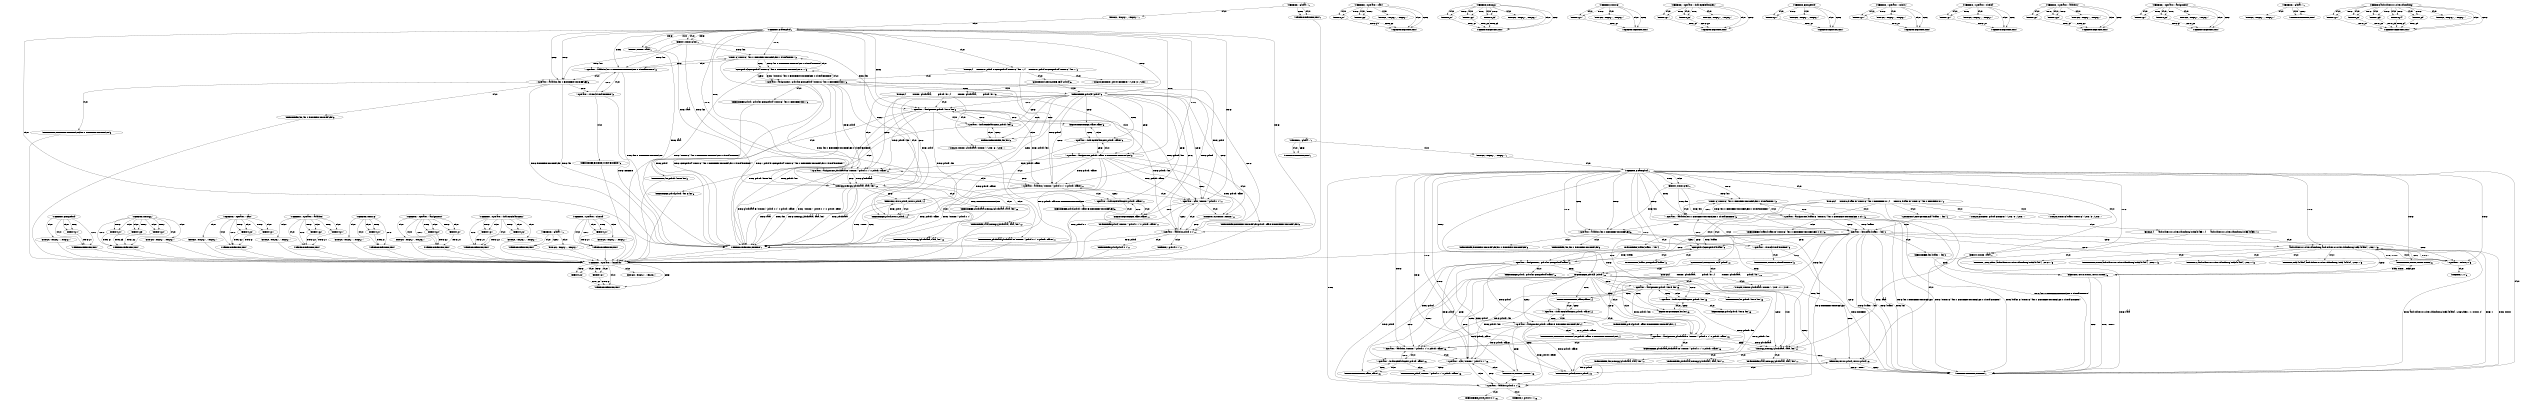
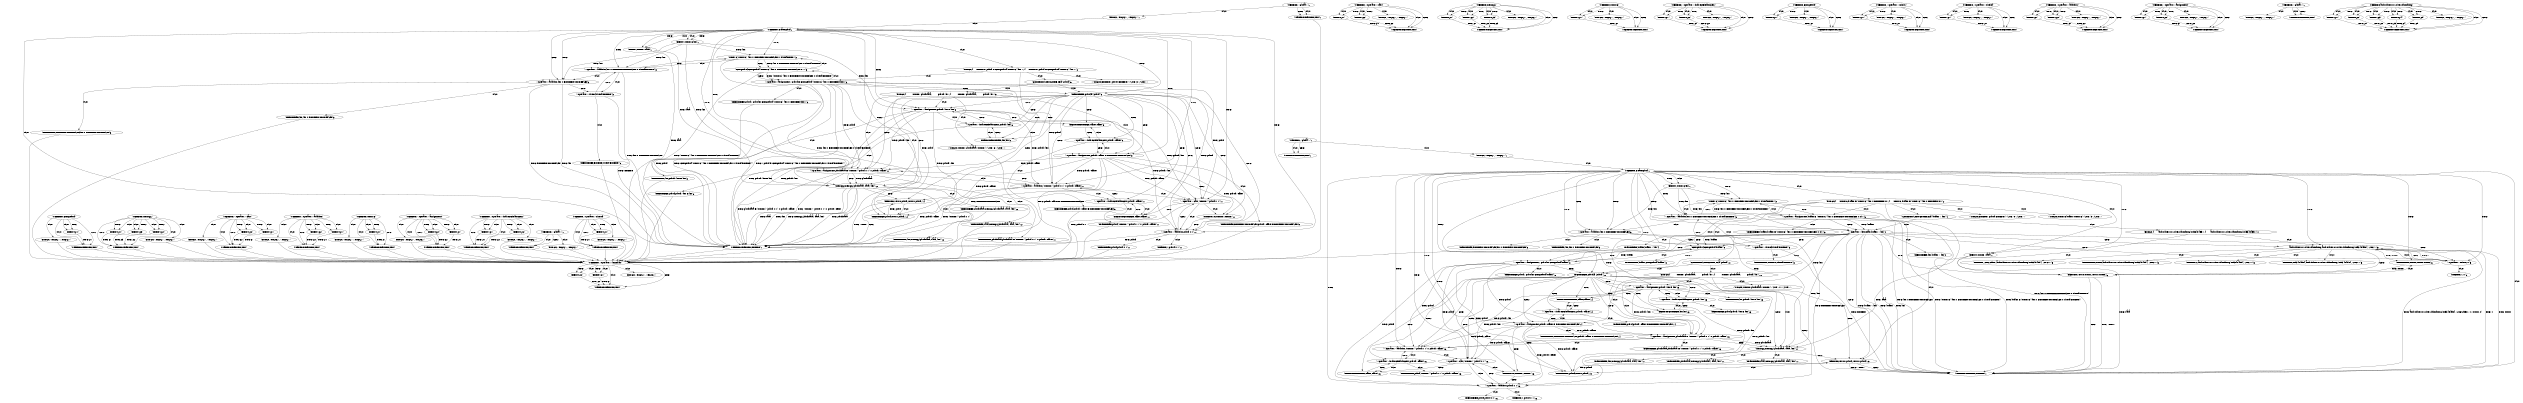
edge "(GKI_getbuf,GKI_getbuf(buflen))" -> "(IDENTIFIER,buflen,GKI_getbuf(buflen))": label "AST: " -> "DDG: 1"
edge "(IDENTIFIER,NULL,return NULL;)" -> "(RETURN,return NULL;,return NULL;)": label "DDG: UINT" -> "DDG: NULL"
edge "(RETURN,return NULL;,return NULL;)" -> "(IDENTIFIER,NULL,return NULL;)": label "OFFSET: " -> "AST: "
edge "(IDENTIFIER,len,buflen < len)" -> "(RETURN,return NULL;,return NULL;)": now "(<operator>.lessThan,buflen < len)" -> "(RETURN,return NULL;,return NULL;)"
